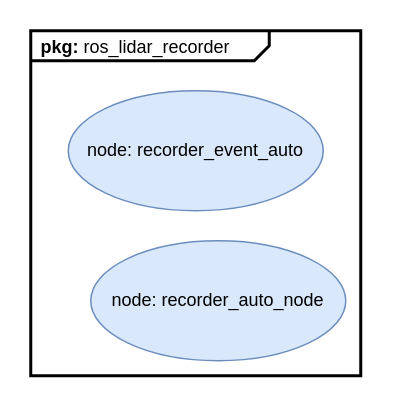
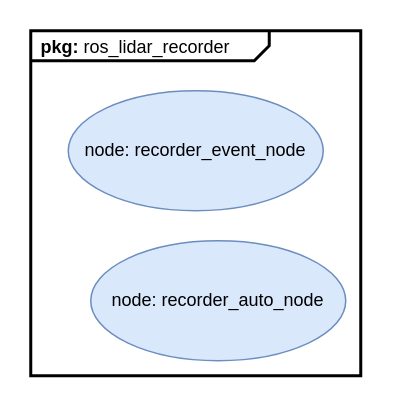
node "node: recorder_event_auto": label "node: recorder_event_auto" -> "node: recorder_event_node"
